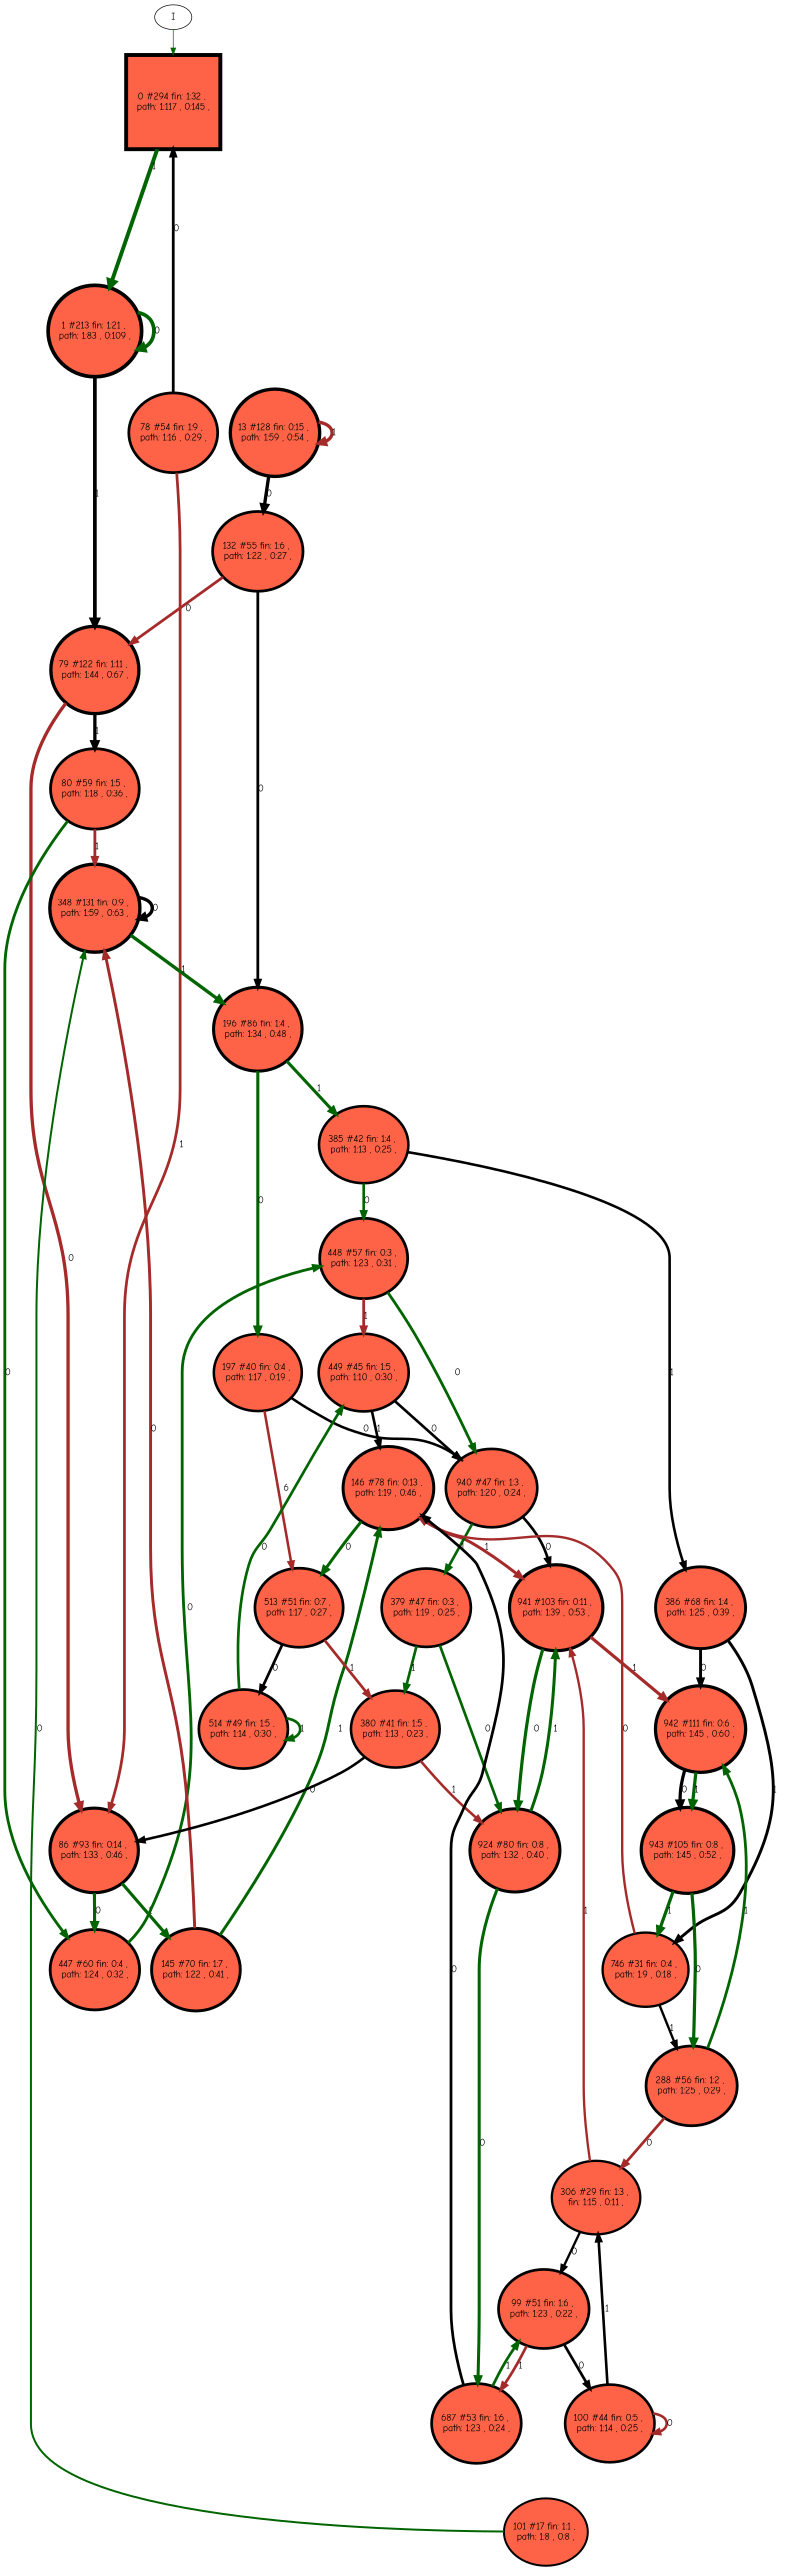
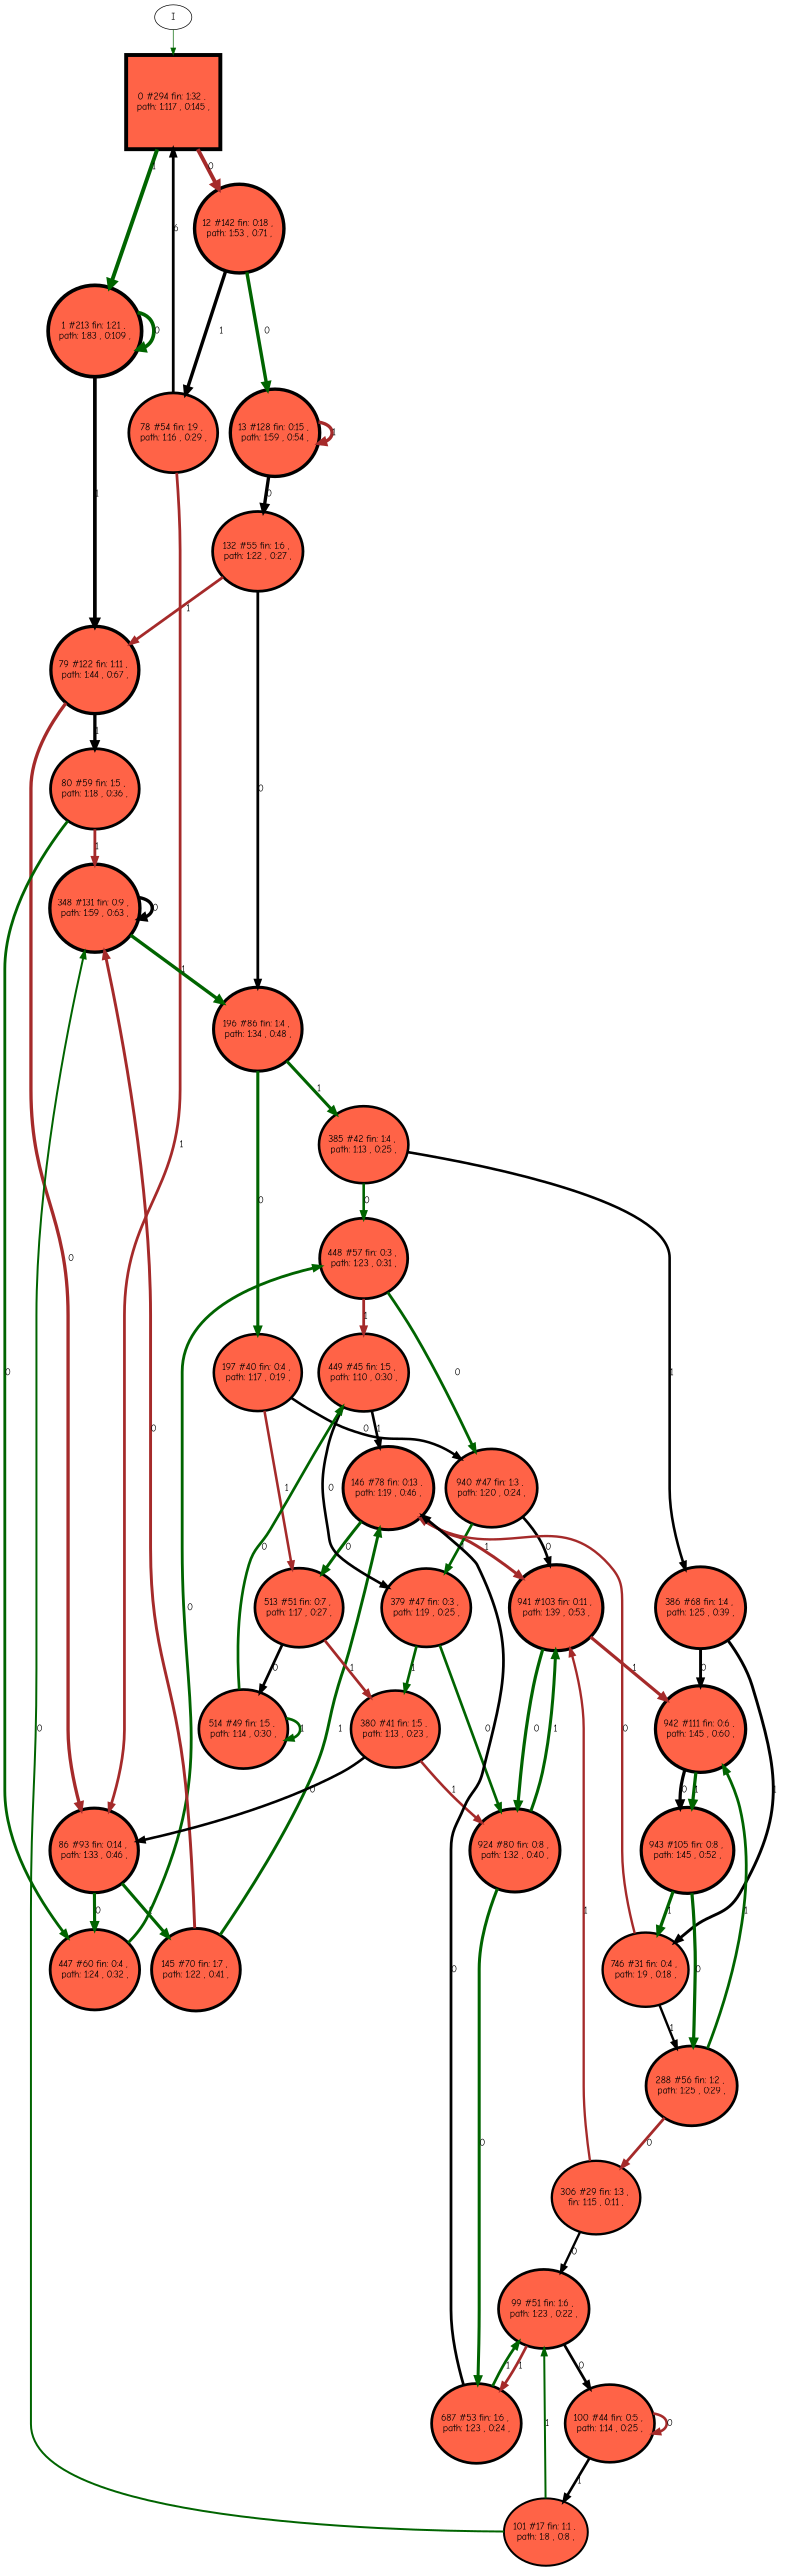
edge "78 #54 fin: 1:9 , path: 1:16 , 0:29 ," -> "0 #294 fin: 1:32 , path: 1:117 , 0:145 ,": label "0 " -> "6 "
node "12 #142 fin: 0:18 , path: 1:53 , 0:71 ,": added
edge "132 #55 fin: 1:6 , path: 1:22 , 0:27 ," -> "79 #122 fin: 1:11 , path: 1:44 , 0:67 ,": label "0 " -> "1 "
edge "449 #45 fin: 1:5 , path: 1:10 , 0:30 ," -> "940 #47 fin: 1:3 , path: 1:20 , 0:24 ,": now "449 #45 fin: 1:5 , path: 1:10 , 0:30 ," -> "379 #47 fin: 0:3 , path: 1:19 , 0:25 ,"
edge "197 #40 fin: 0:4 , path: 1:17 , 0:19 ," -> "513 #51 fin: 0:7 , path: 1:17 , 0:27 ,": label "6 " -> "1 "
edge "100 #44 fin: 0:5 , path: 1:14 , 0:25 ," -> "306 #29 fin: 1:3 , fin: 1:15 , 0:11 ,": now "100 #44 fin: 0:5 , path: 1:14 , 0:25 ," -> "101 #17 fin: 1:1 , path: 1:8 , 0:8 ,"
edge "101 #17 fin: 1:1 , path: 1:8 , 0:8 ," -> "99 #51 fin: 1:6 , path: 1:23 , 0:22 ,": added, label "1"
